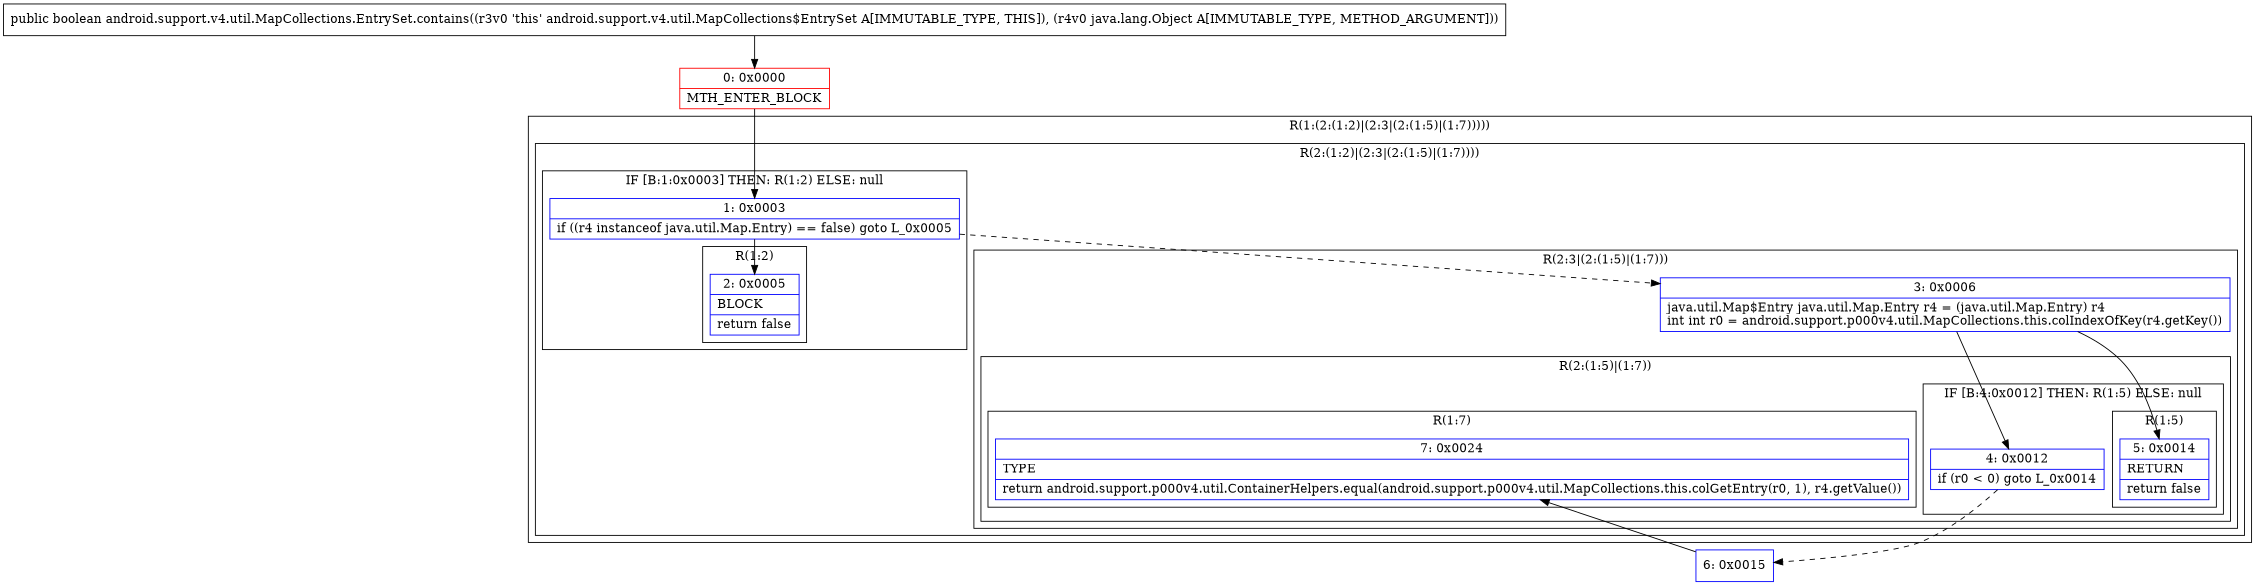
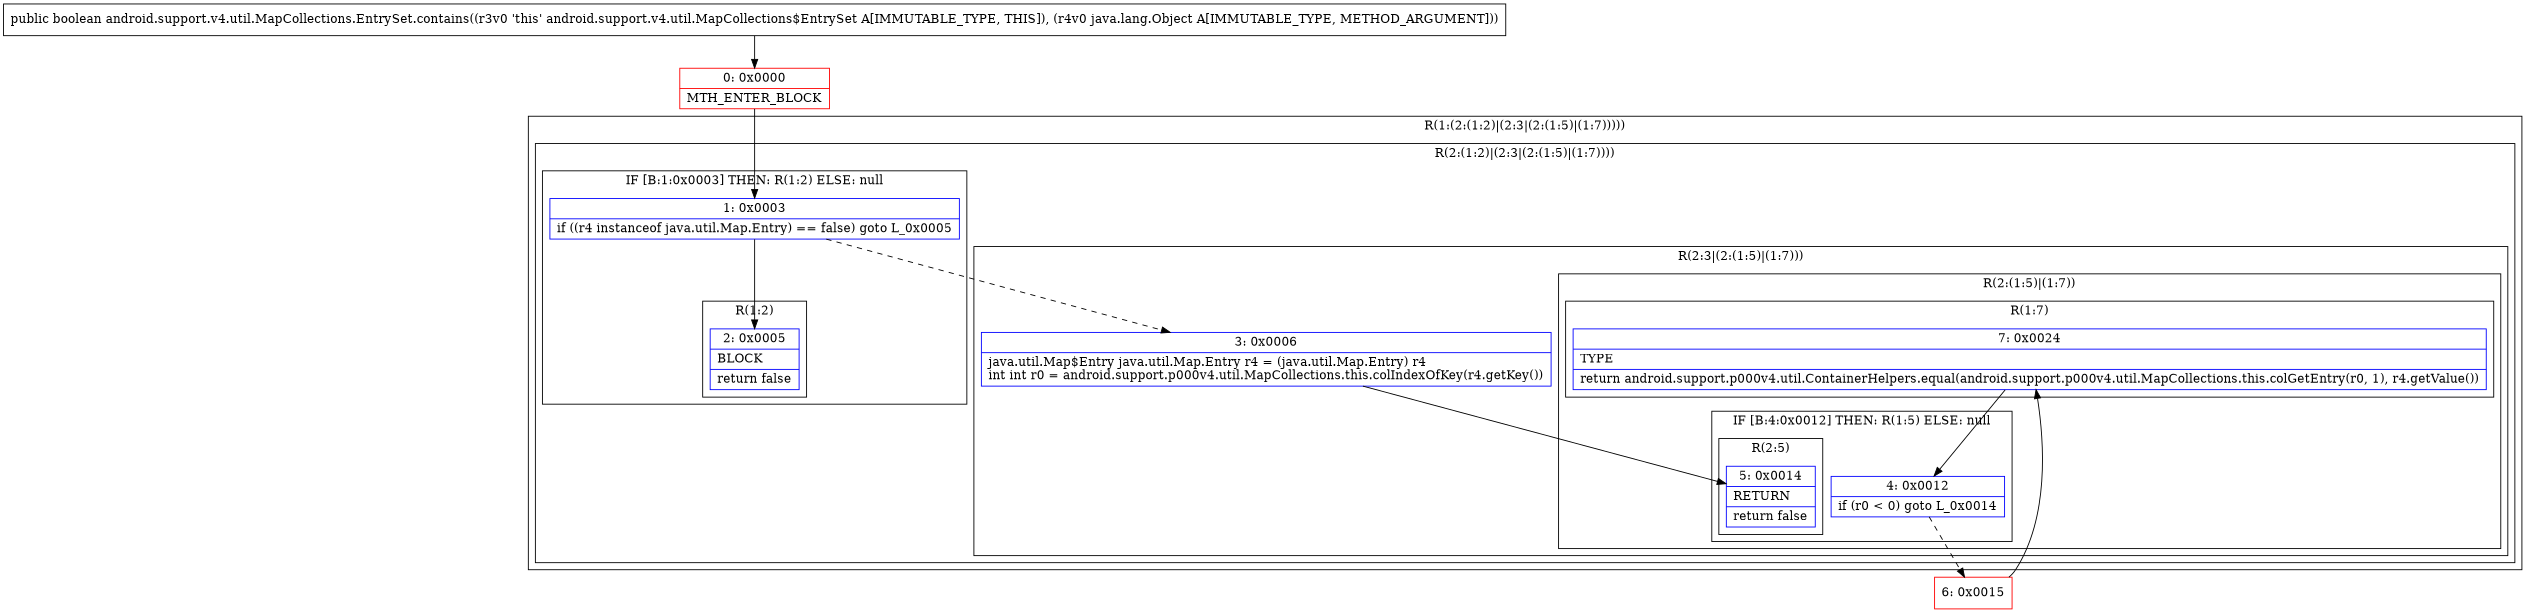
edge "3: 0x0006" -> "4: 0x0012": now "7: 0x0024" -> "4: 0x0012"
cluster "R(1:5)": label "R(1:5)" -> "R(2:5)"
node "6: 0x0015": color blue -> red
